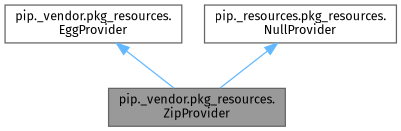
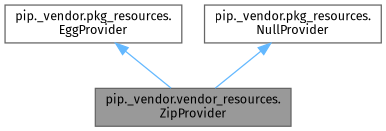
node "pip._resources.pkg_resources. NullProvider": label "pip._resources.pkg_resources. NullProvider" -> "pip._vendor.pkg_resources. NullProvider"
node "pip._vendor.pkg_resources. ZipProvider": label "pip._vendor.pkg_resources. ZipProvider" -> "pip._vendor.vendor_resources. ZipProvider"
